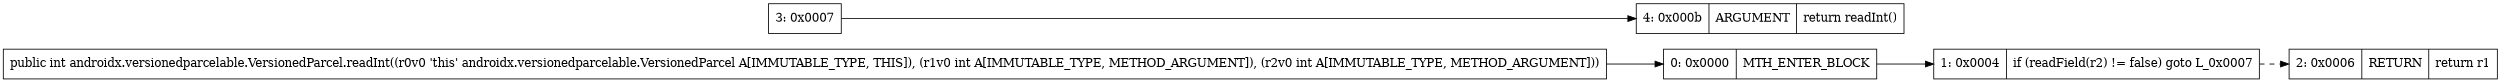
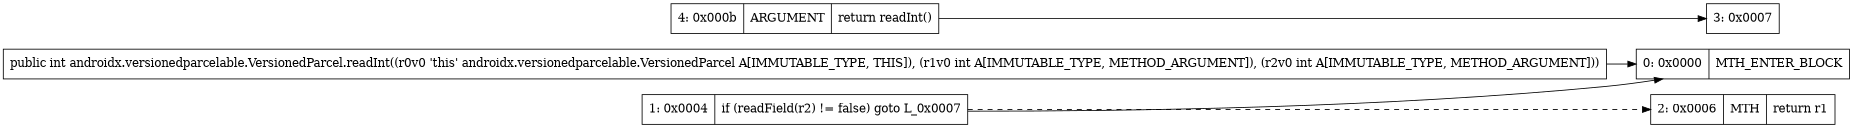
edge "3: 0x0007" -> "4: 0x000b": reversed
edge "0: 0x0000" -> "1: 0x0004": reversed
node "2: 0x0006": text "RETURN" -> "MTH"
